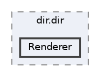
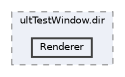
cluster "dir.dir": label "dir.dir" -> "ultTestWindow.dir"
